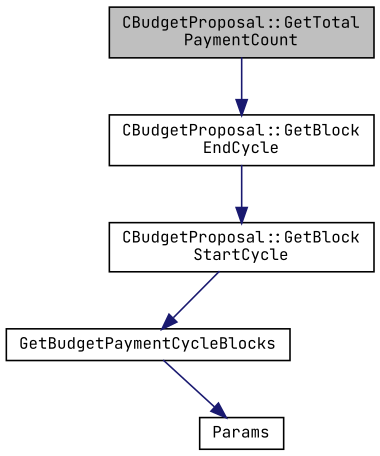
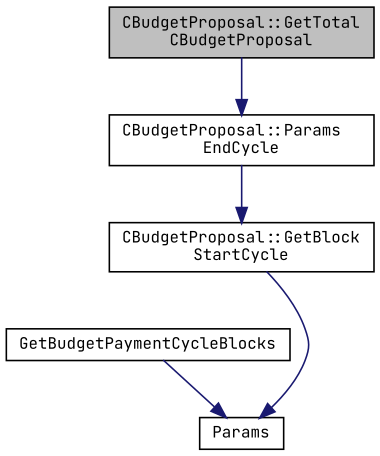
node "CBudgetProposal::GetTotal PaymentCount": label "CBudgetProposal::GetTotal PaymentCount" -> "CBudgetProposal::GetTotal CBudgetProposal"
node "CBudgetProposal::GetBlock EndCycle": label "CBudgetProposal::GetBlock EndCycle" -> "CBudgetProposal::Params EndCycle"
edge "CBudgetProposal::GetBlock StartCycle" -> "GetBudgetPaymentCycleBlocks": now "CBudgetProposal::GetBlock StartCycle" -> "Params"
